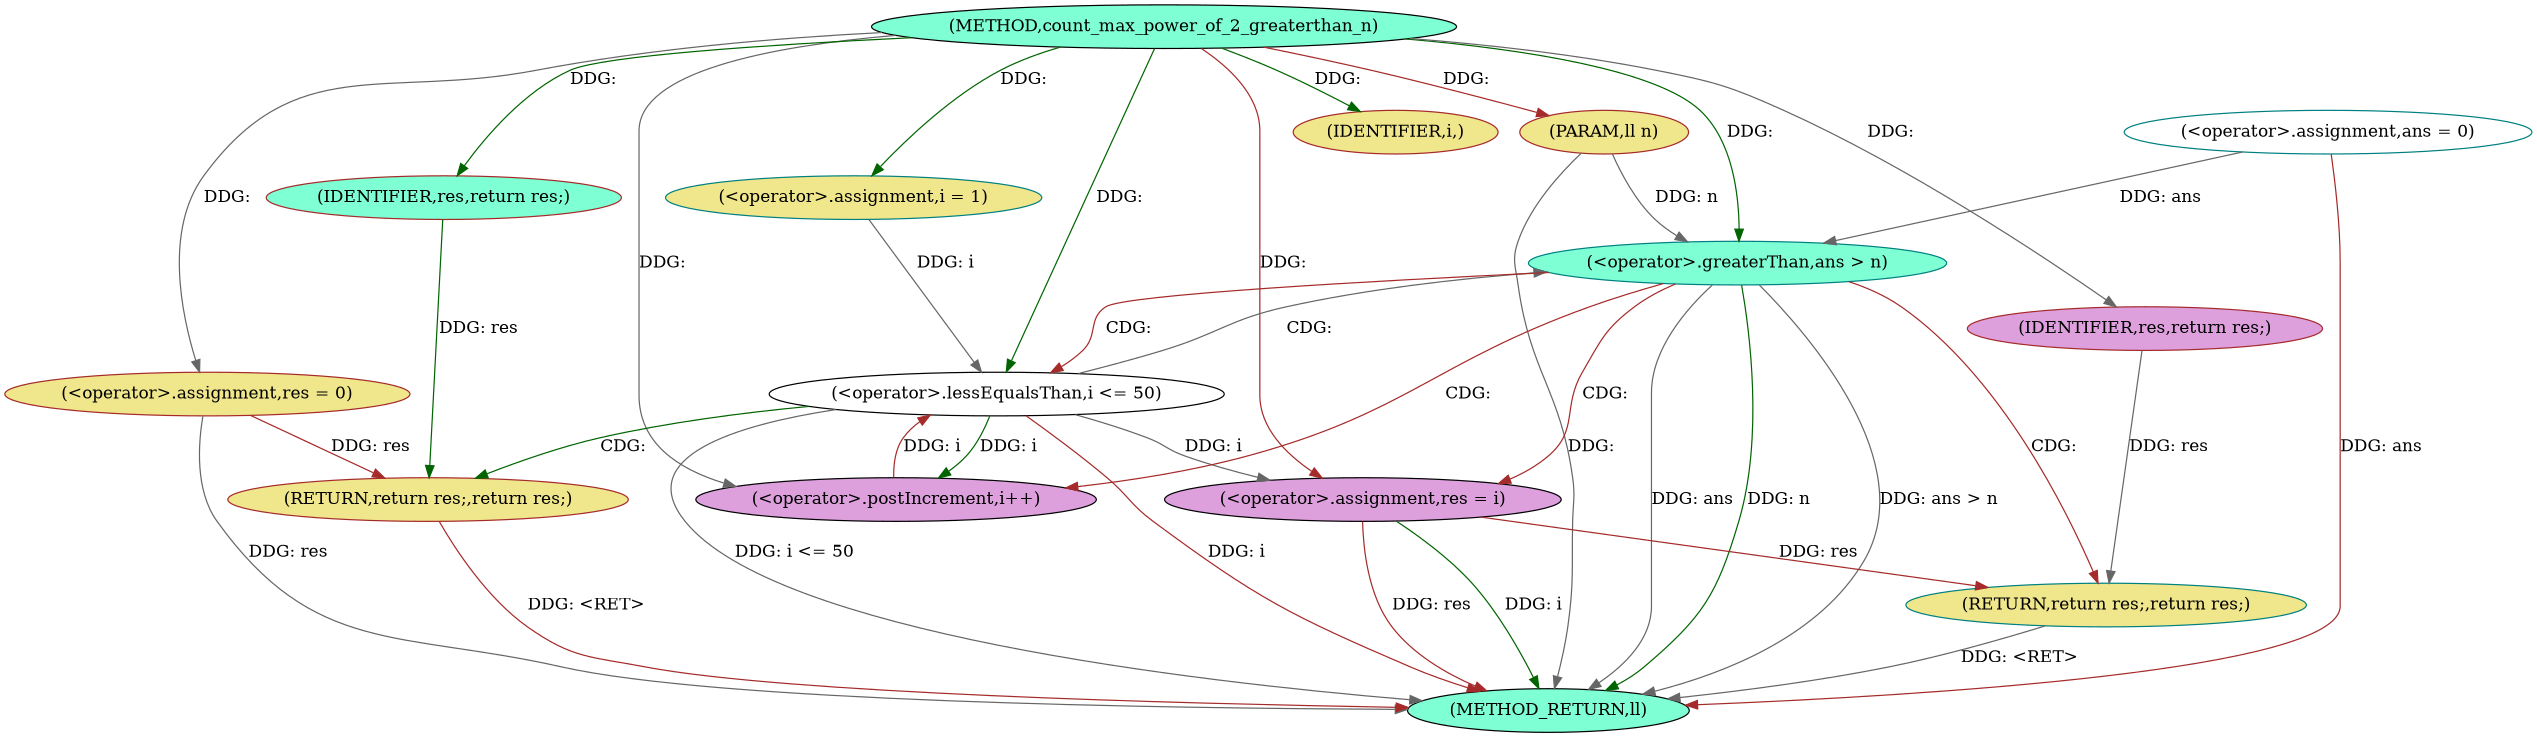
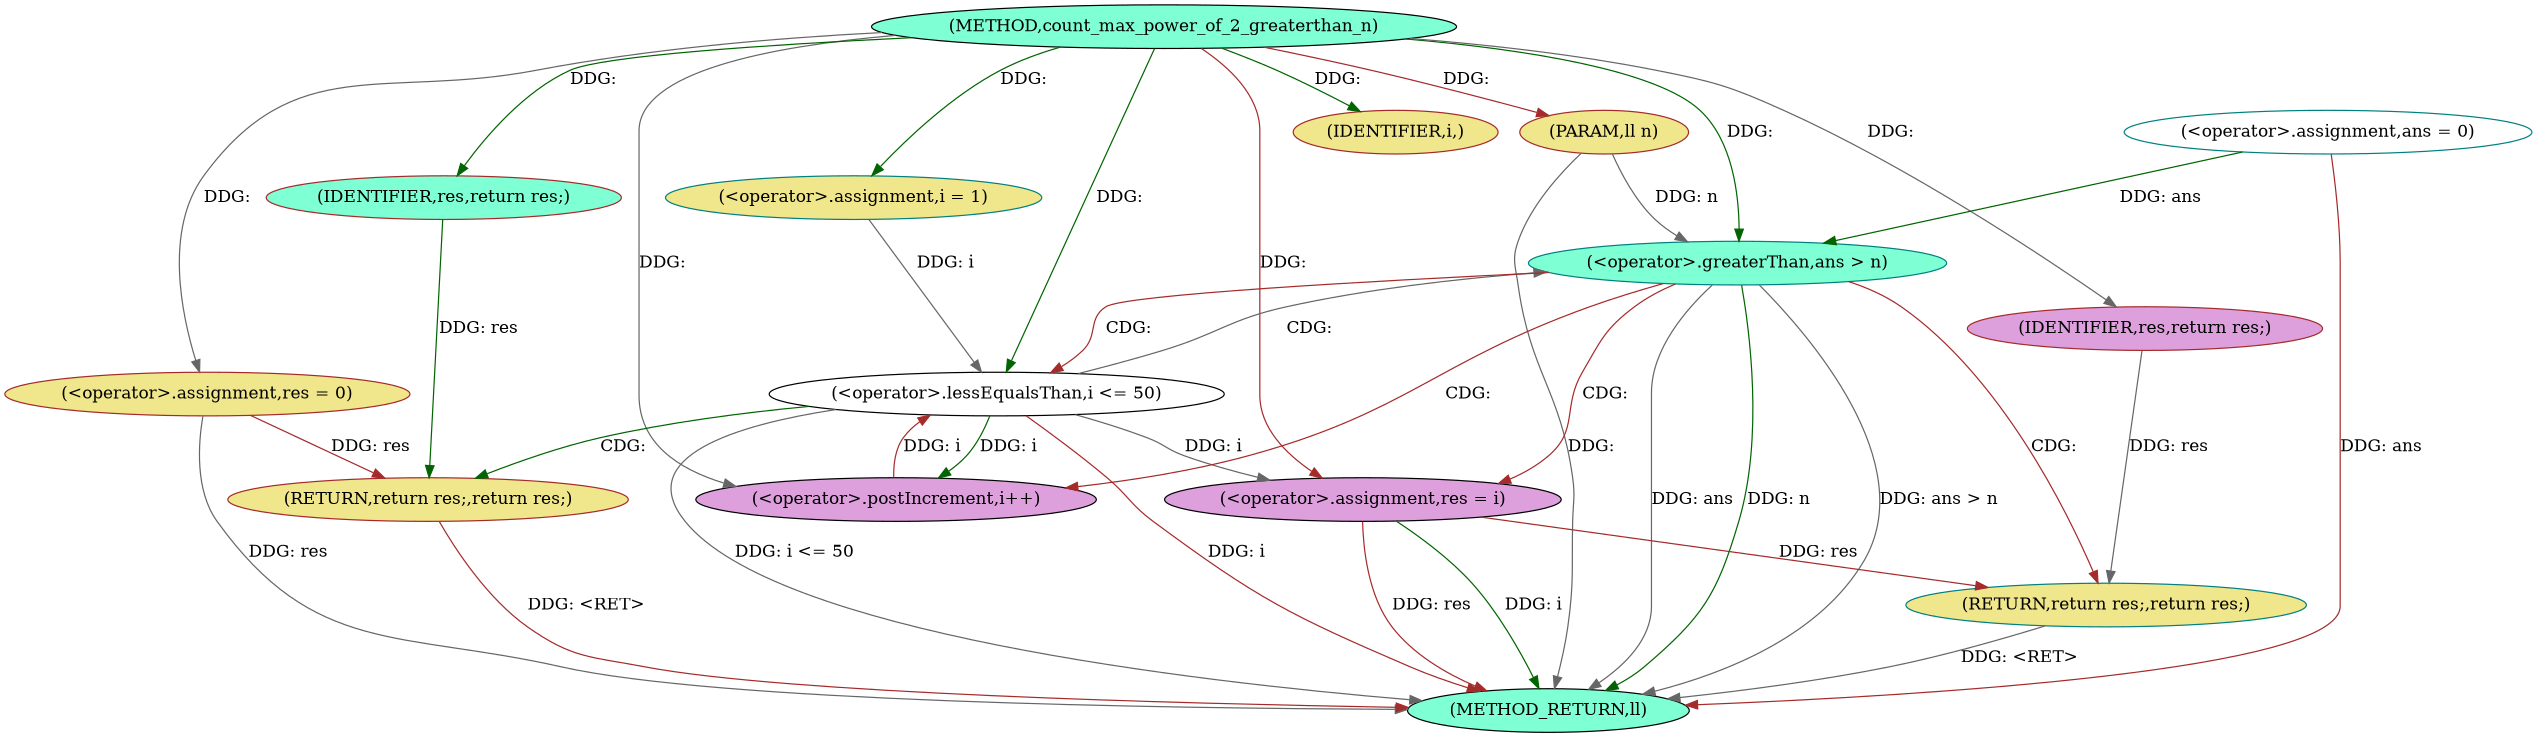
edge "(<operator>.assignment,ans = 0)" -> "(<operator>.greaterThan,ans > n)": color gray40 -> darkgreen
